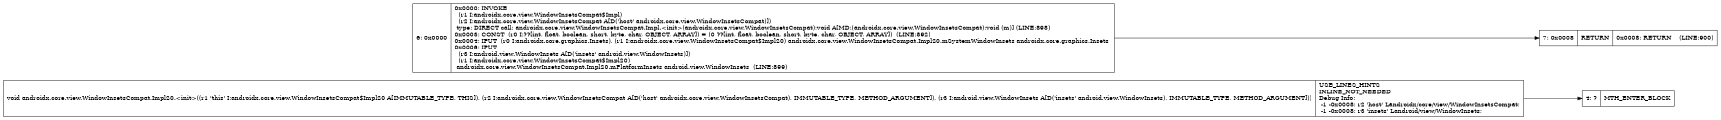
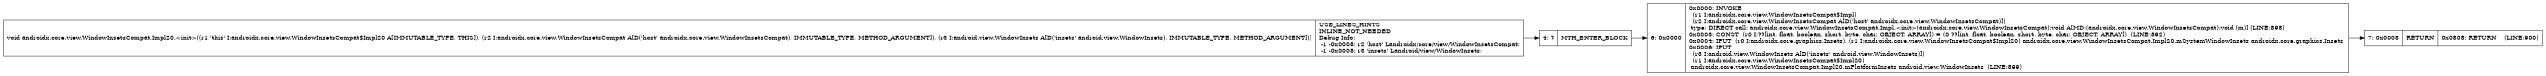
edge "4: ?" -> "6: 0x0000": added
node "7: 0x0008": text "0x0008: RETURN    (LINE:900)" -> "0x0808: RETURN    (LINE:900)"
